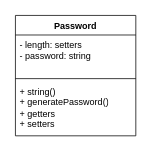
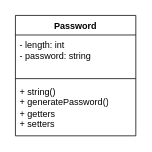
node "- length: setters - password: string": label "- length: setters - password: string" -> "- length: int - password: string"
